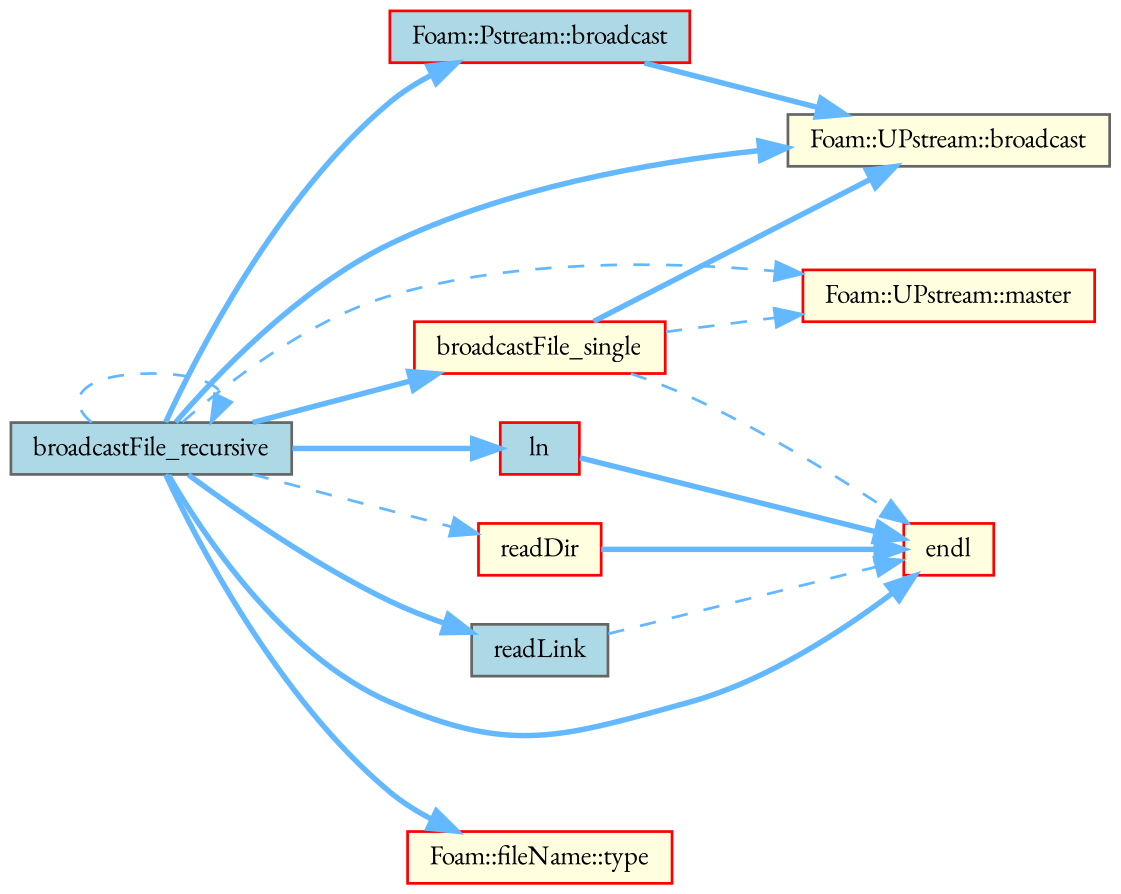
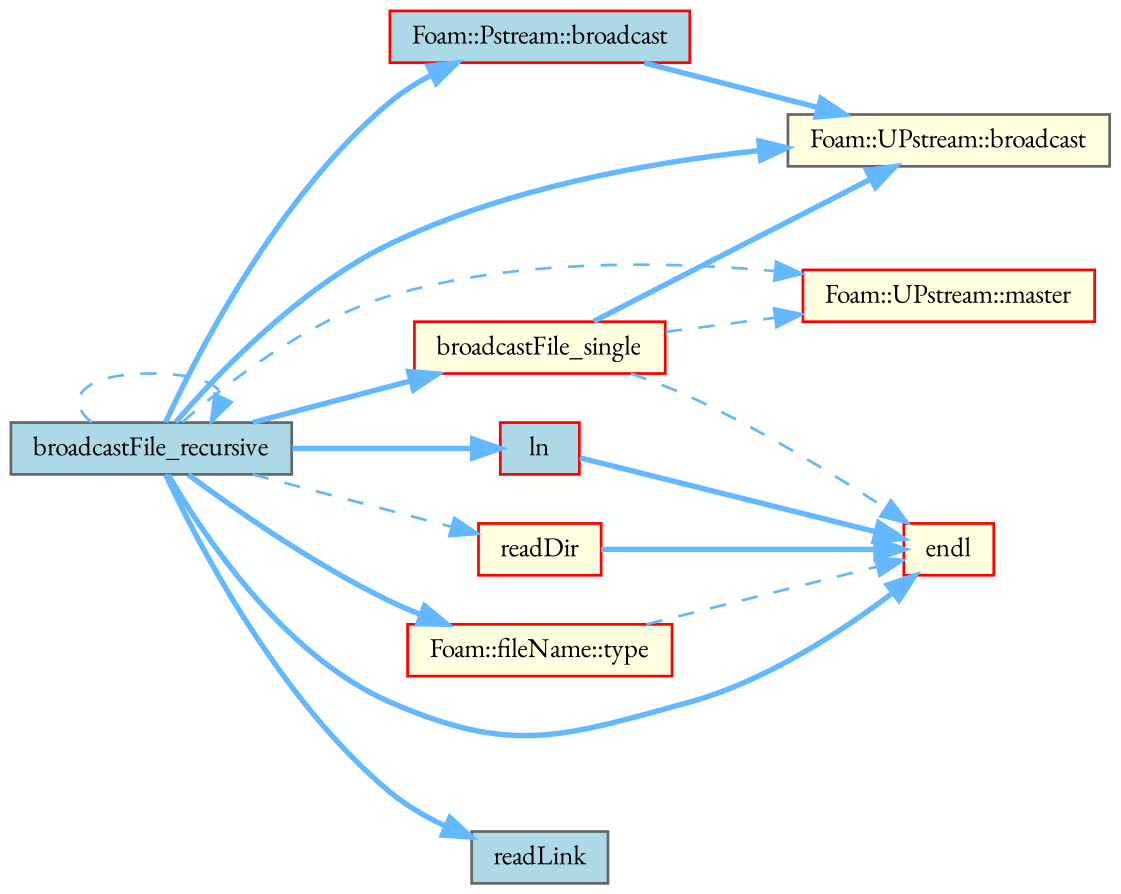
edge "readLink" -> "endl": now "Foam::fileName::type" -> "endl"
